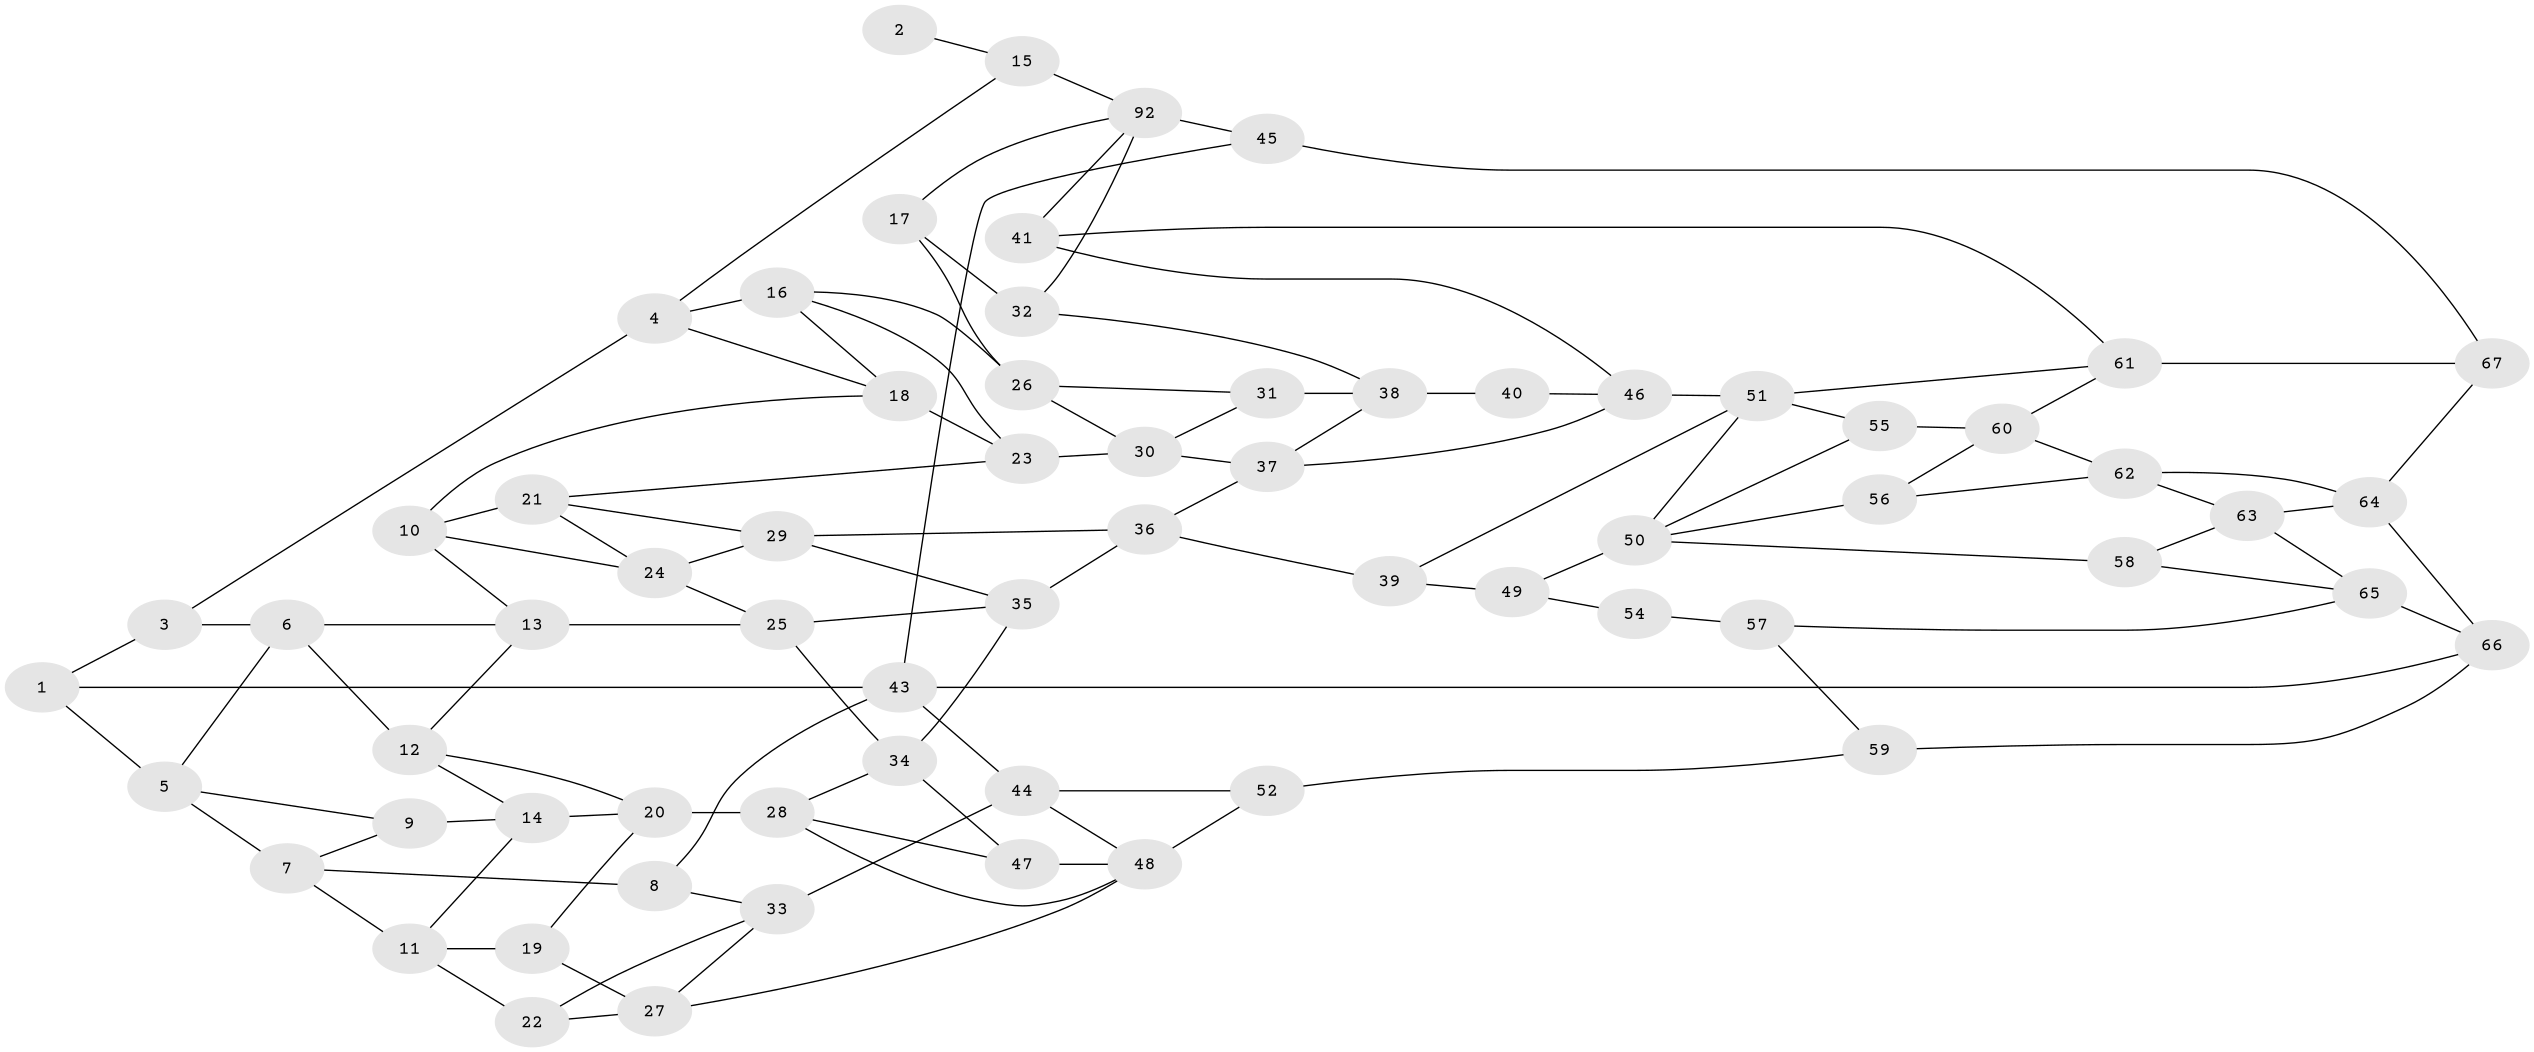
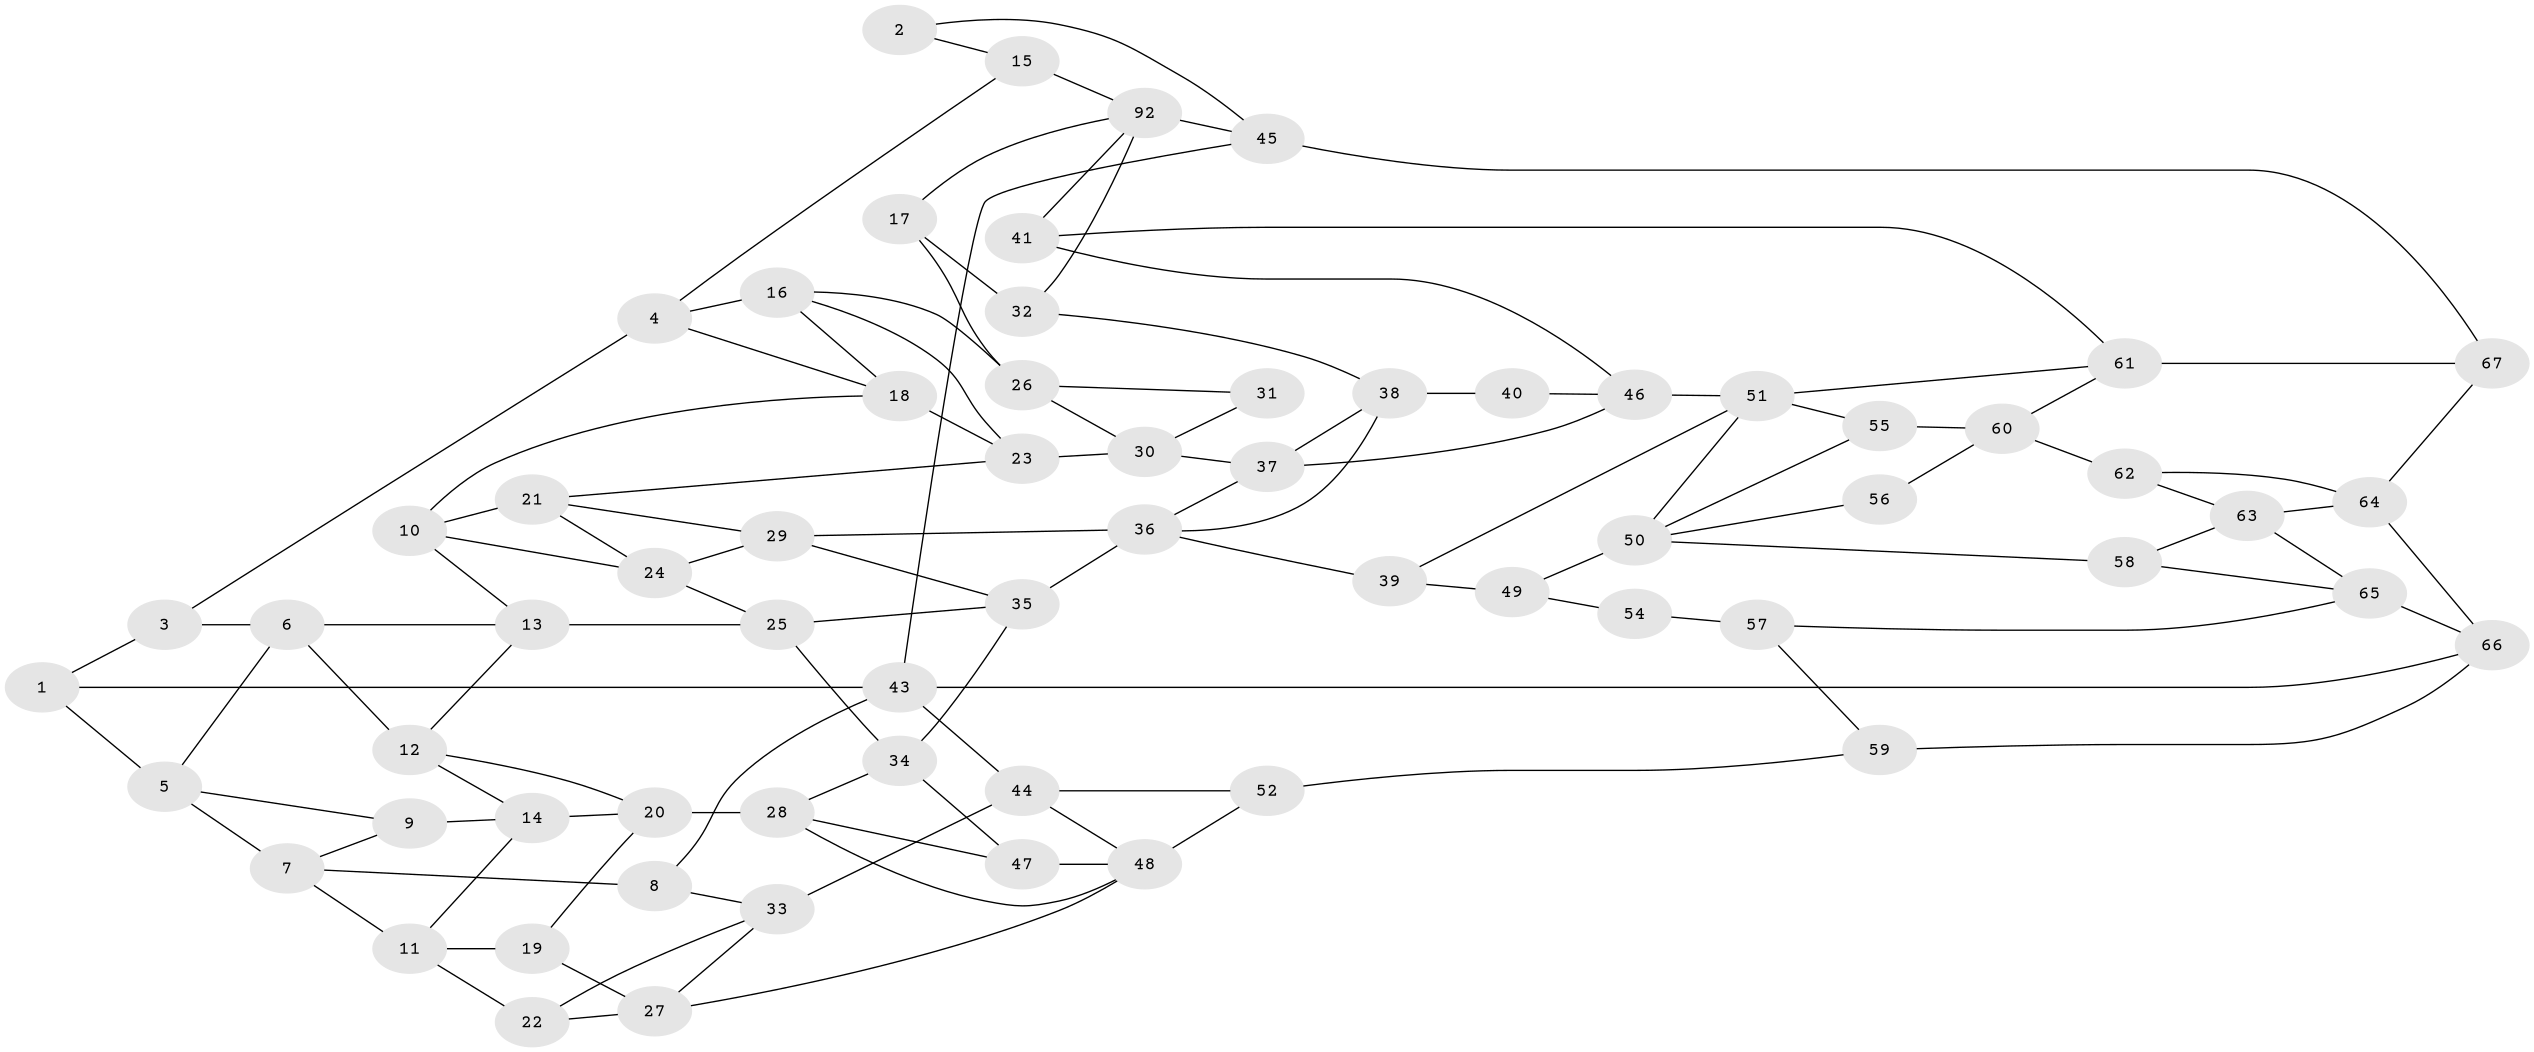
edge "2" -- "45": added
edge "31" -- "38": now "36" -- "38"
edge "62" -- "56": removed
